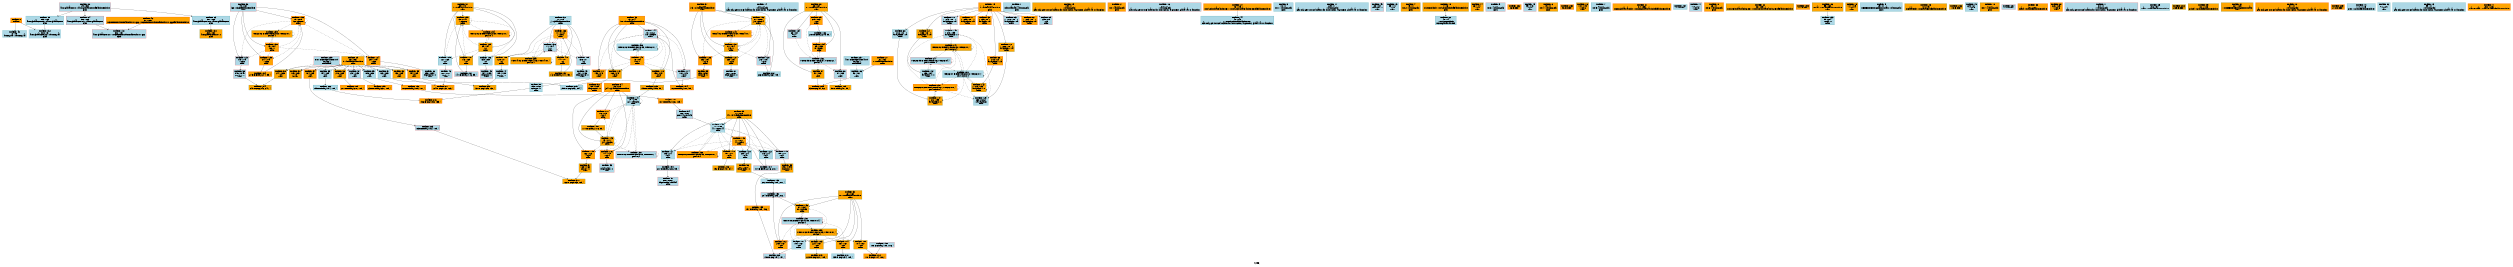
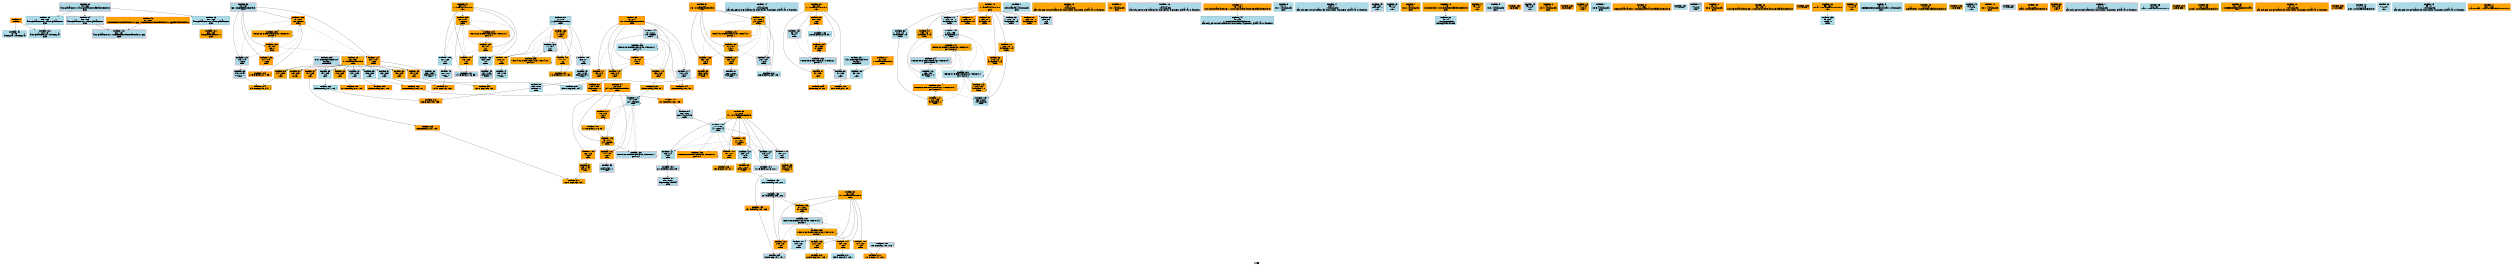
node "NodeID: 205": fillcolor lightblue -> orange
